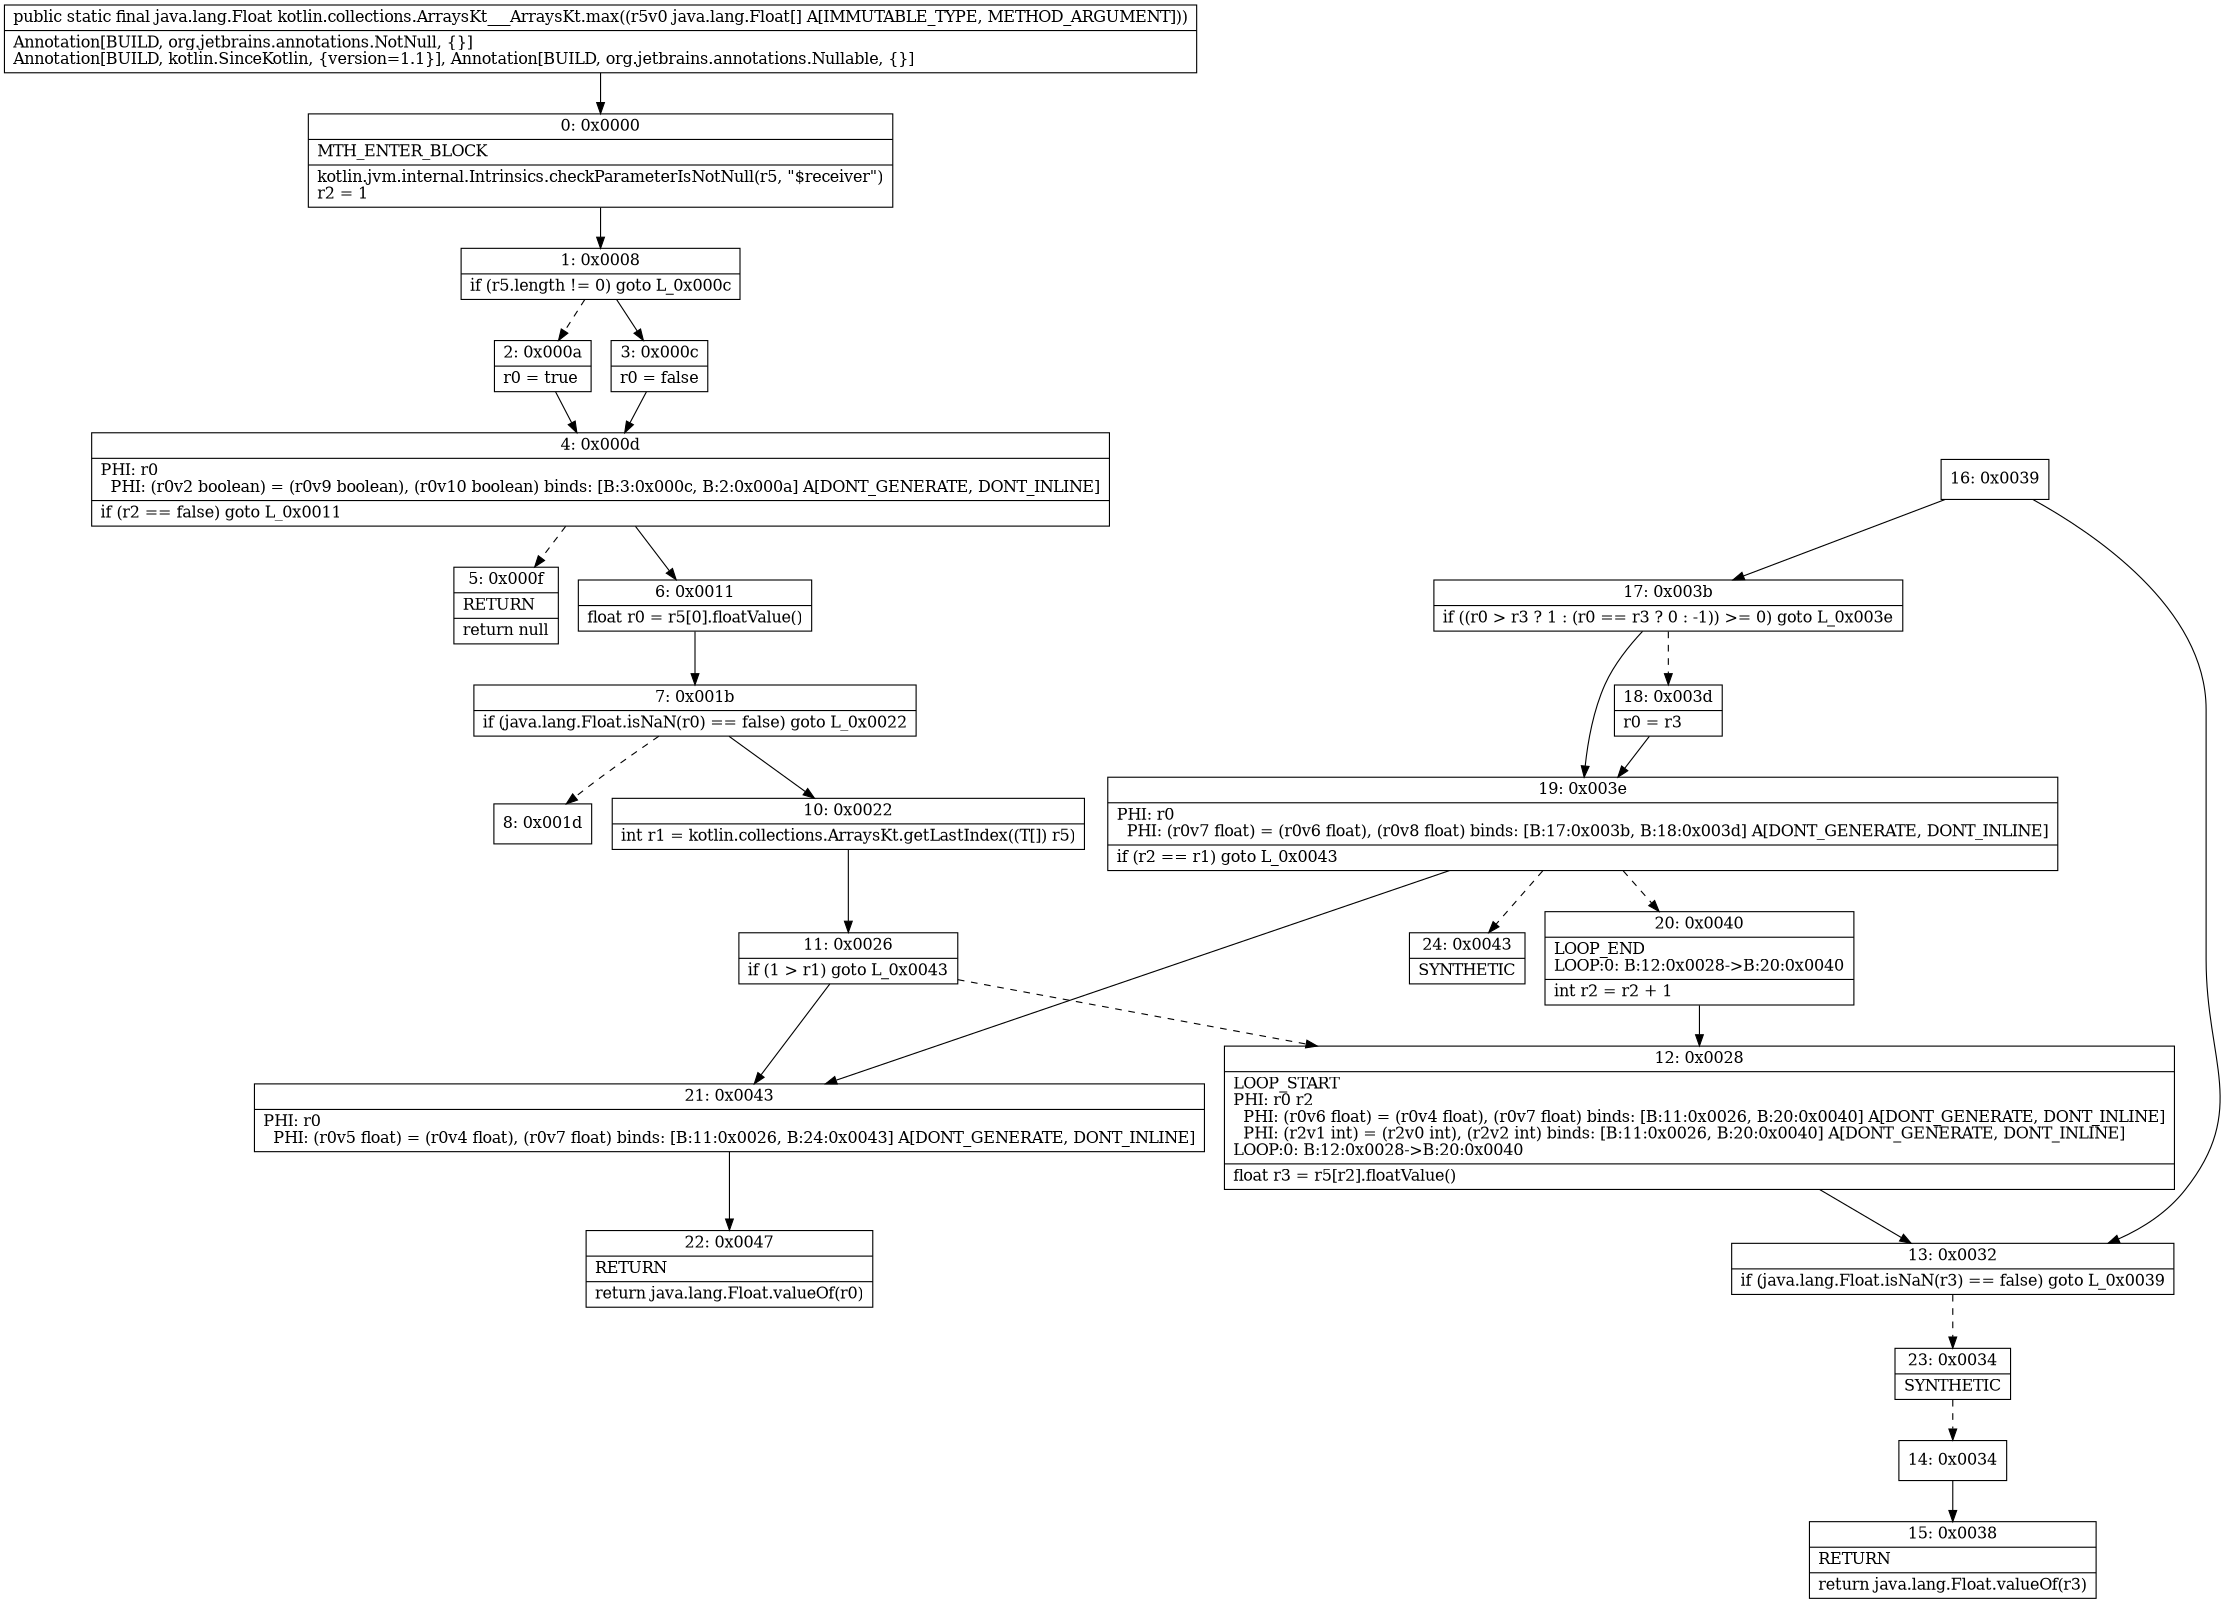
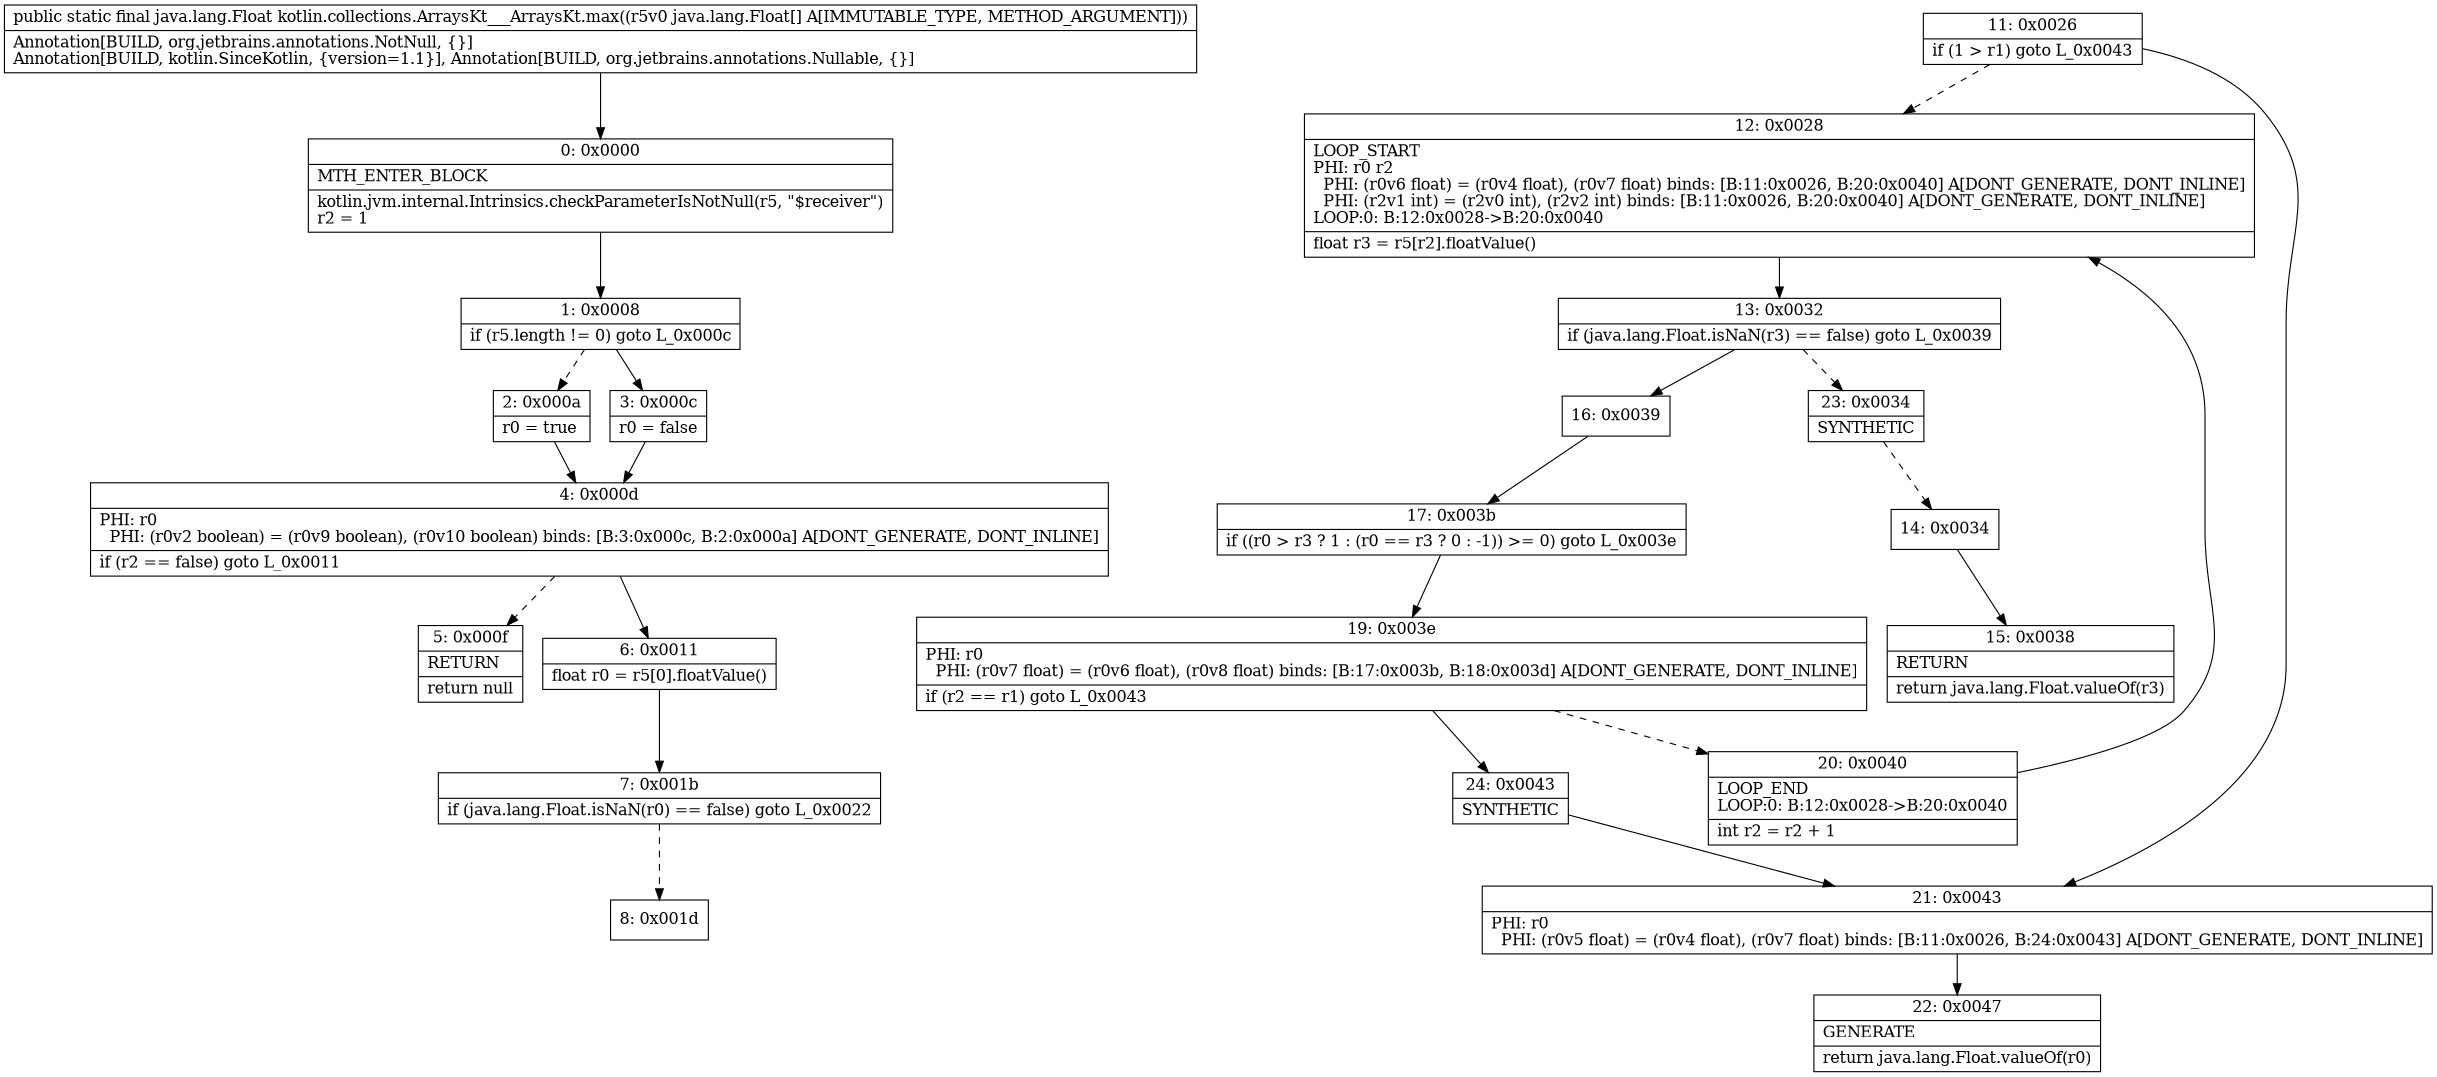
node "18: 0x003d": removed
node "10: 0x0022": removed
edge "16: 0x0039" -> "13: 0x0032": reversed
edge "19: 0x003e" -> "24: 0x0043": style dashed -> solid
edge "19: 0x003e" -> "21: 0x0043": now "24: 0x0043" -> "21: 0x0043"
node "22: 0x0047": text "RETURN" -> "GENERATE"
